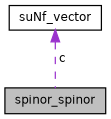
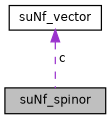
node "spinor_spinor": label "spinor_spinor" -> "suNf_spinor"
